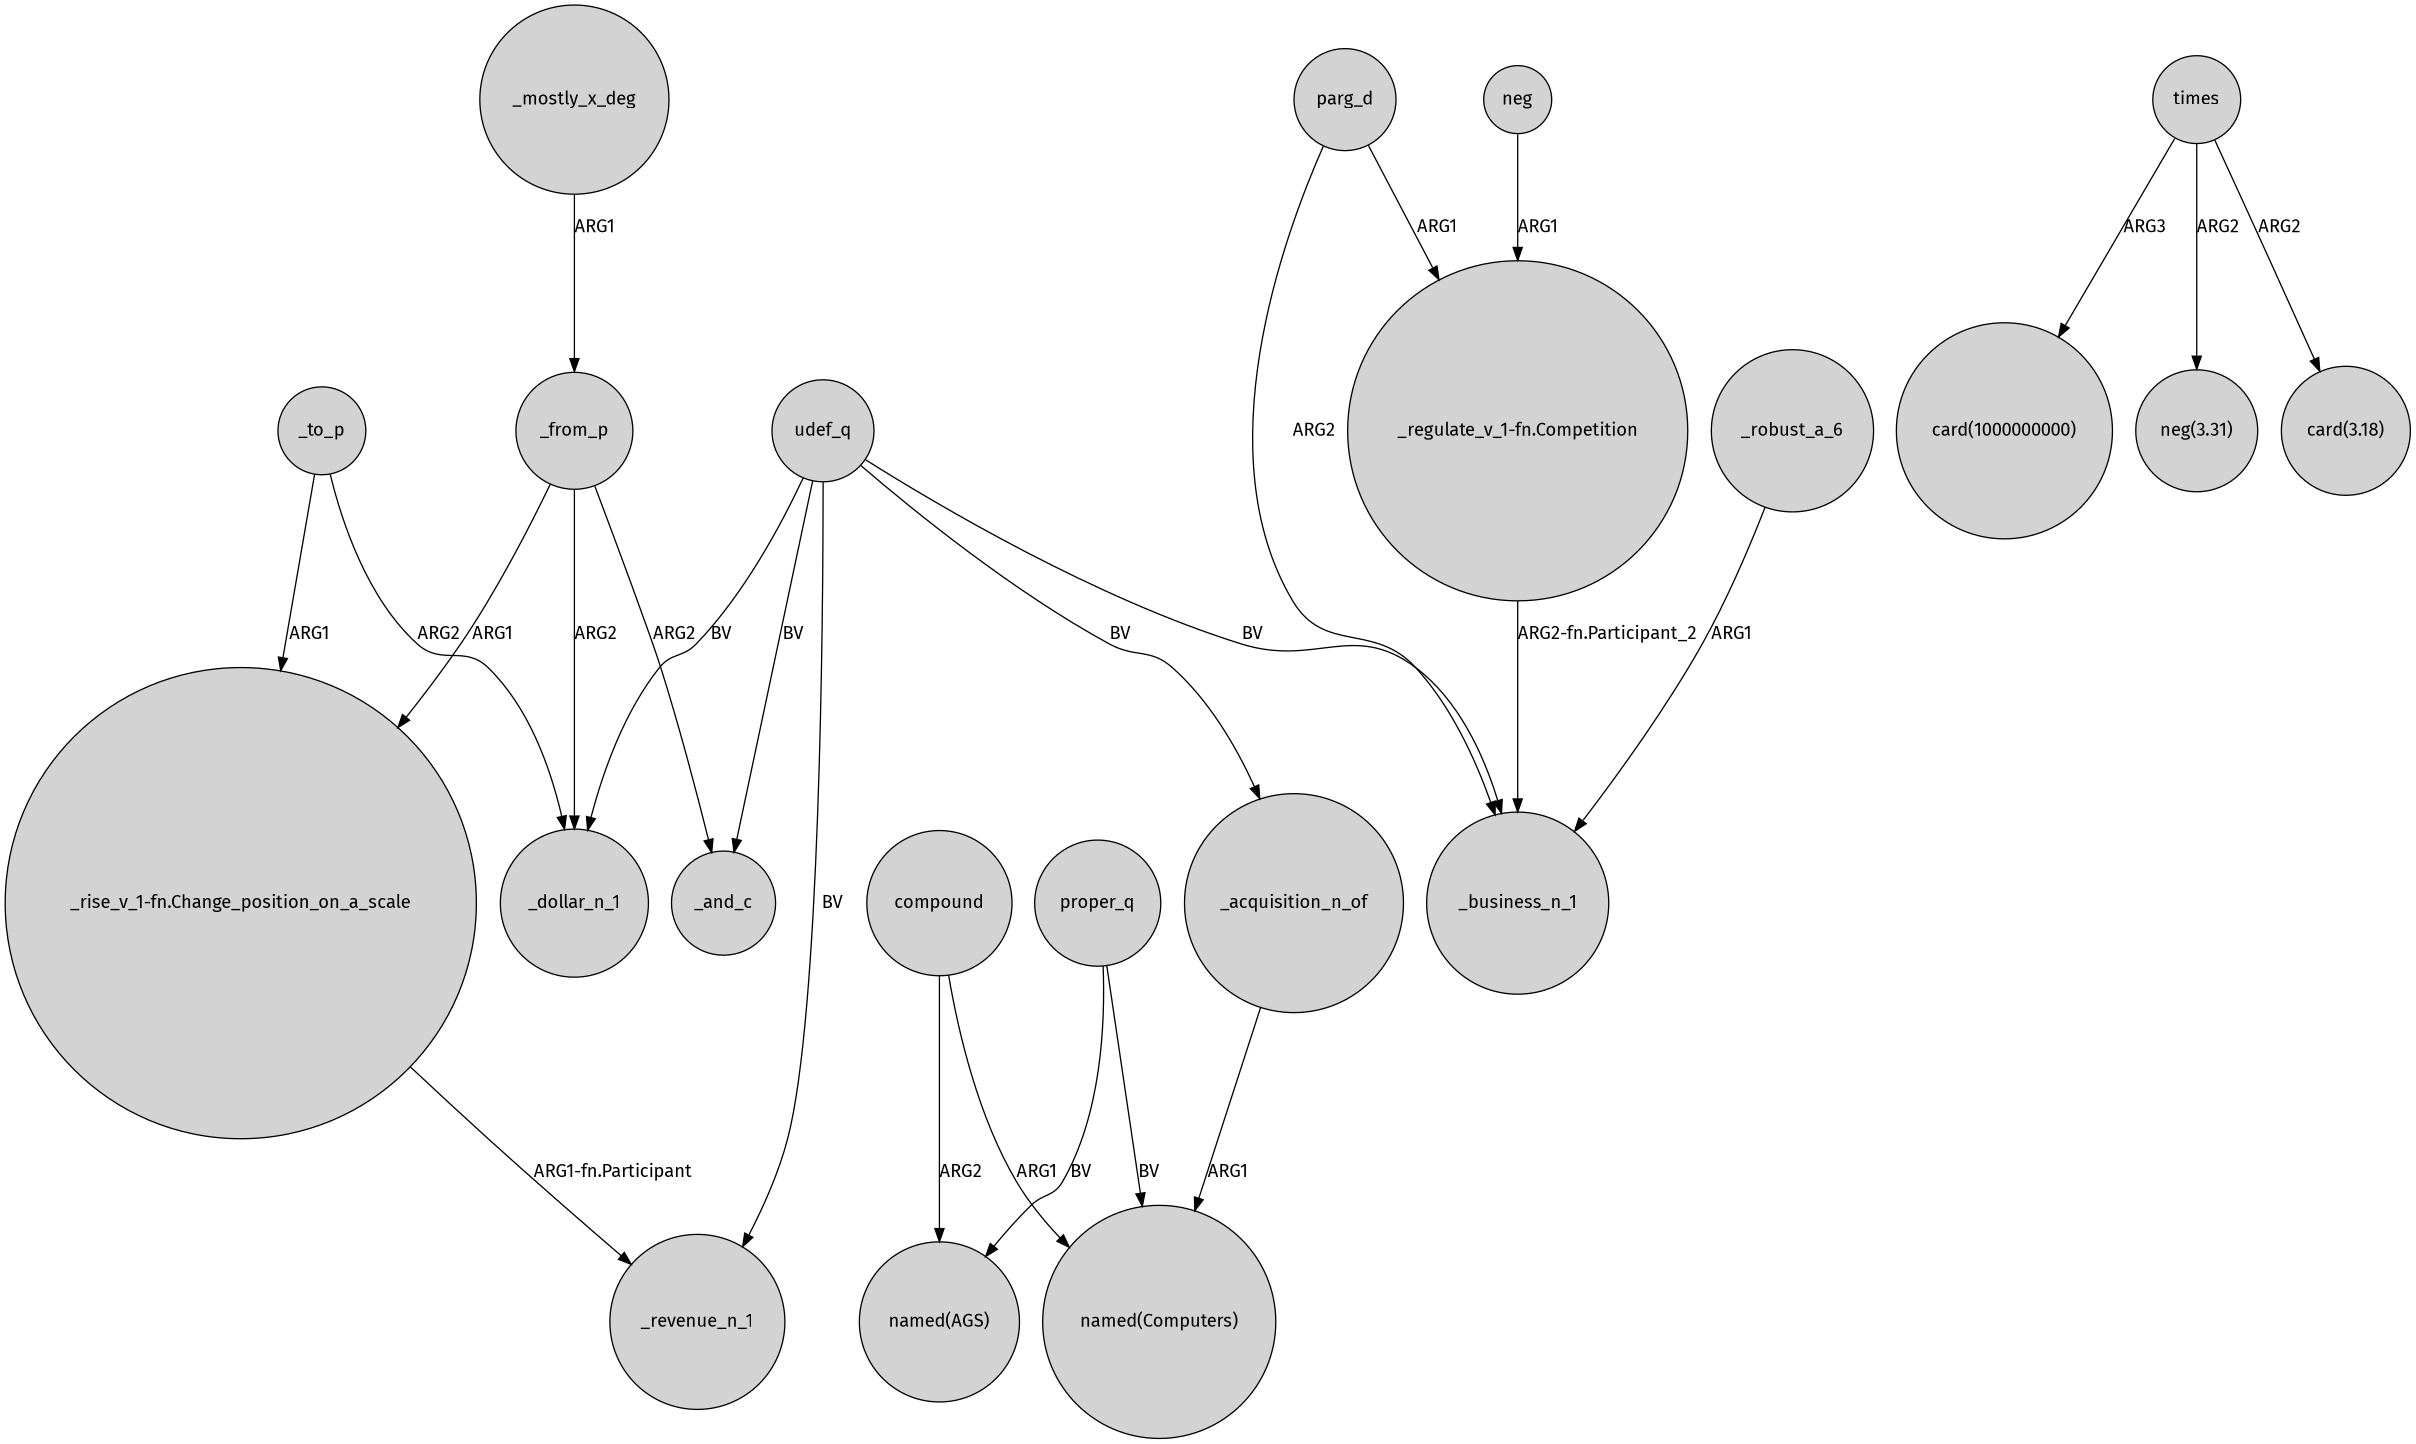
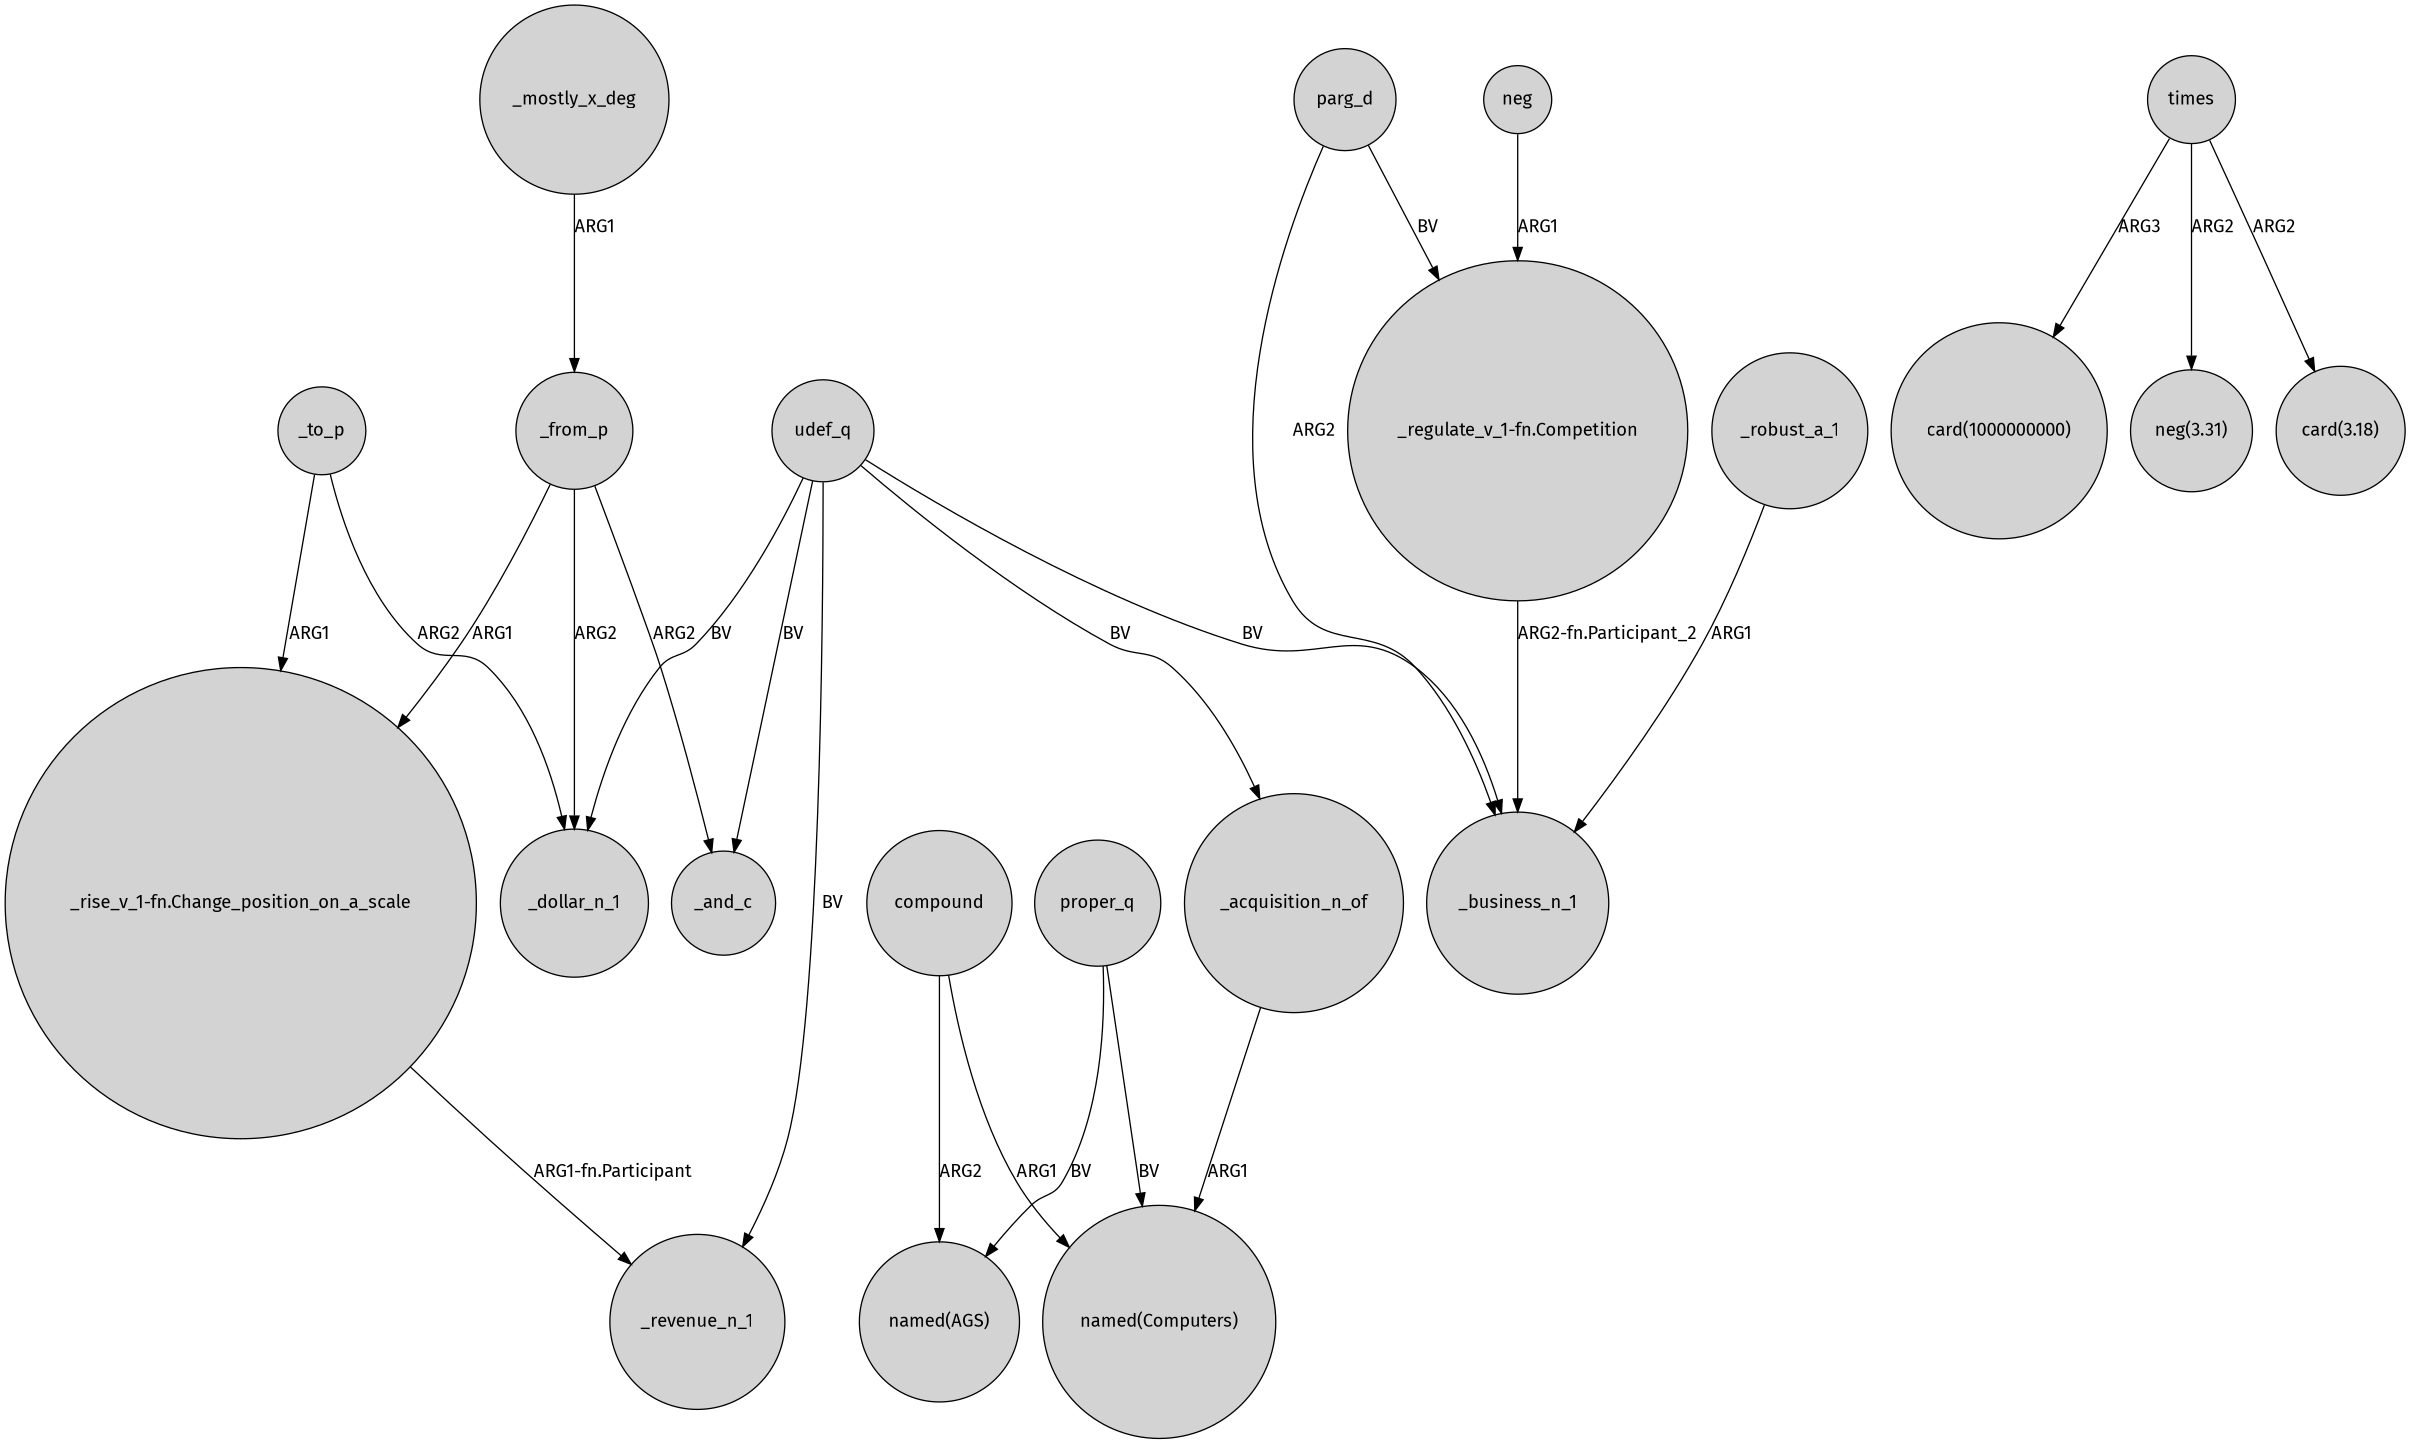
edge "parg_d" -> "_regulate_v_1-fn.Competition": label "ARG1" -> "BV"
node "_robust_a_6": label "_robust_a_6" -> "_robust_a_1"
